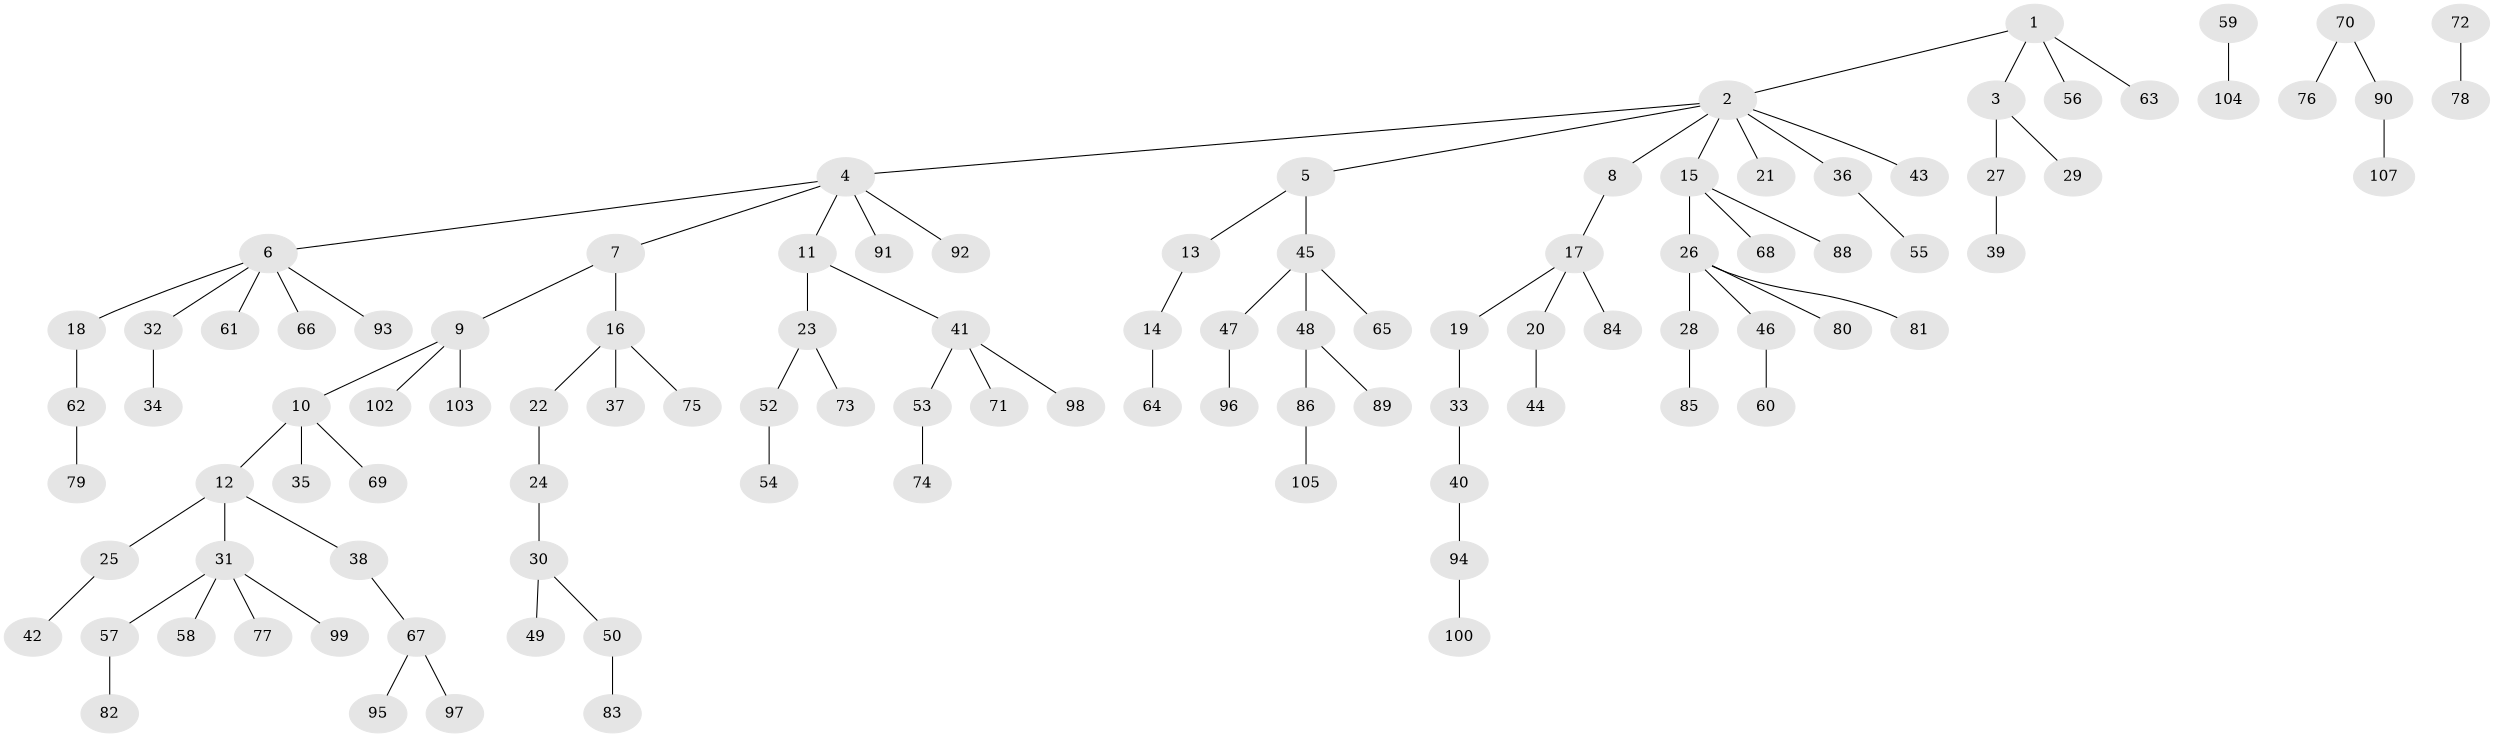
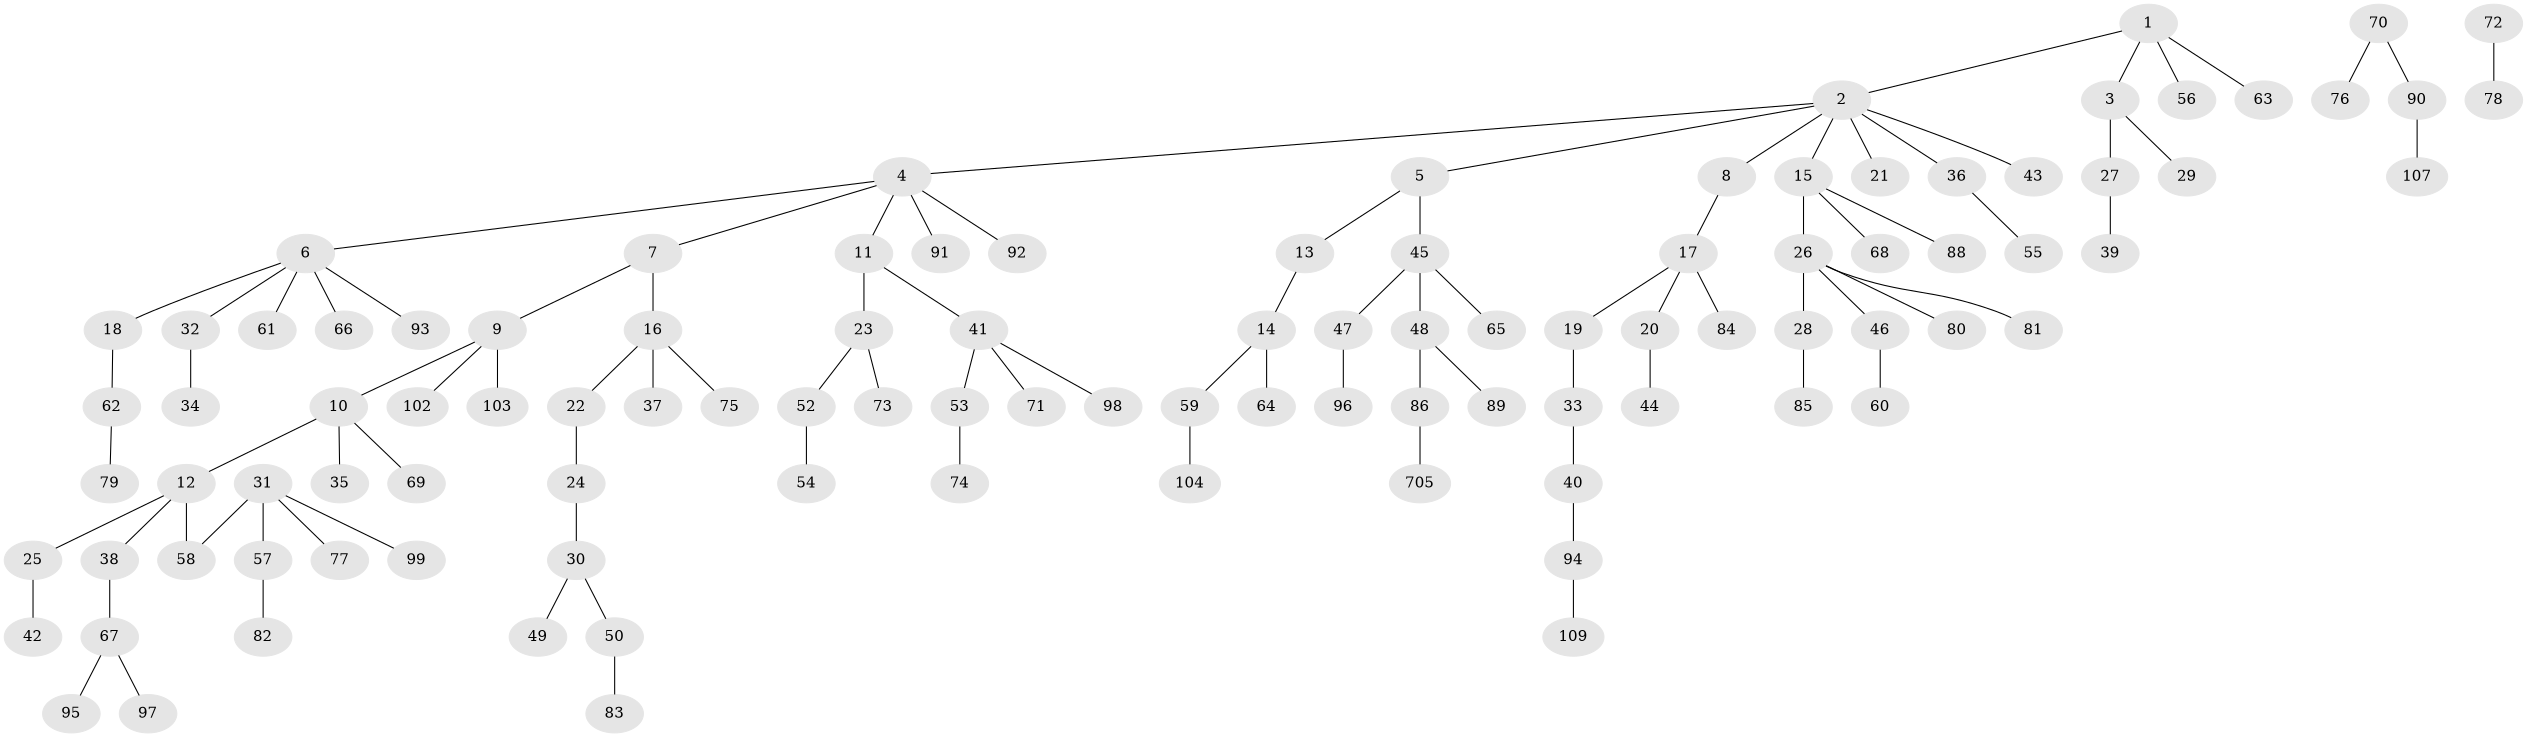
edge "14" -- "59": added
node "105": label "105" -> "705"
edge "12" -- "31": now "12" -- "58"
node "100": label "100" -> "109"
